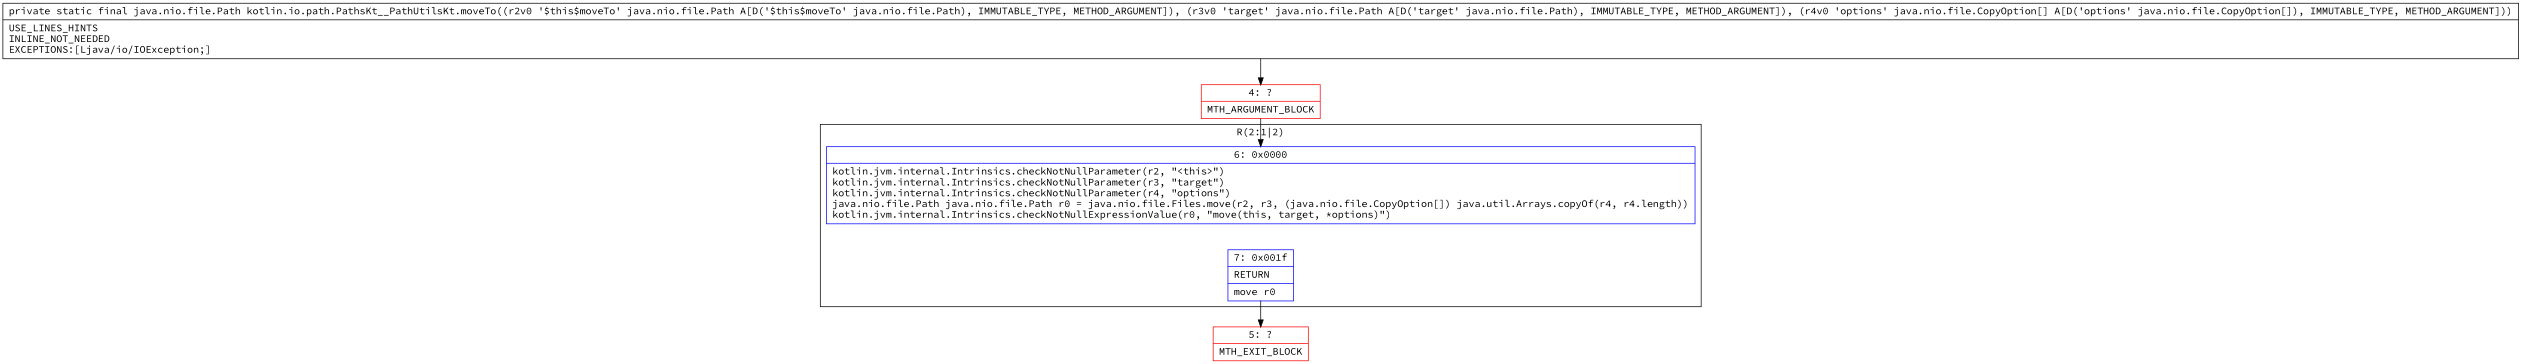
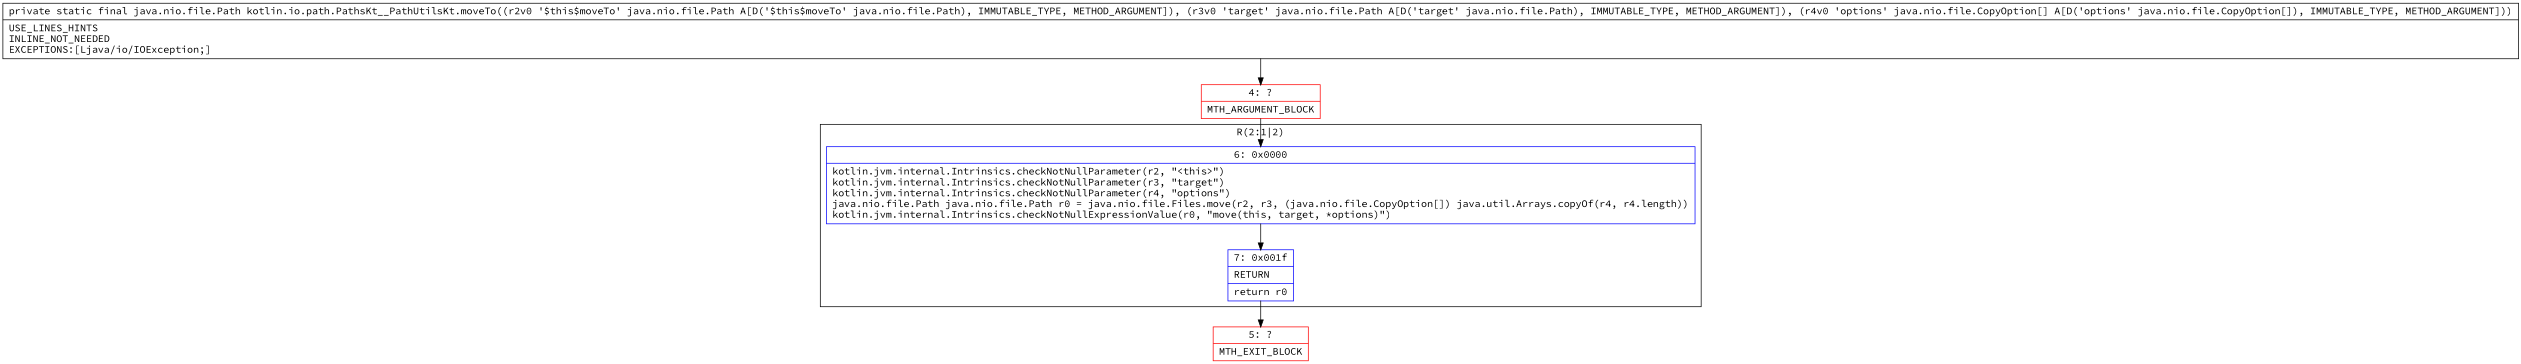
edge "6: 0x0000" -> "7: 0x001f": added
node "7: 0x001f": text "move r0" -> "return r0"
